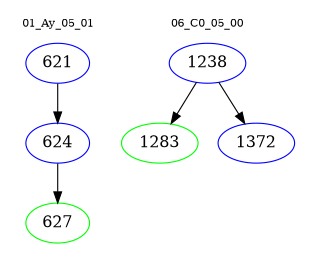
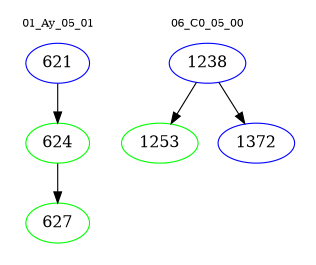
node "624": color blue -> green
node "1283": label "1283" -> "1253"
